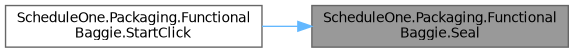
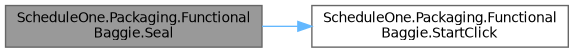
edge "ScheduleOne.Packaging.Functional Baggie.StartClick" -> "ScheduleOne.Packaging.Functional Baggie.Seal": reversed
